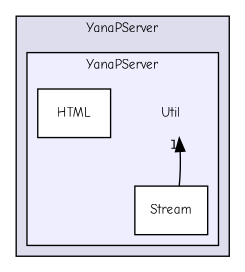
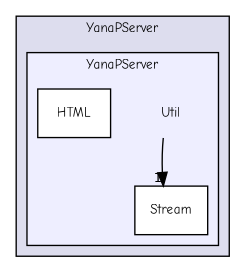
edge "Stream" -> "Util": reversed
